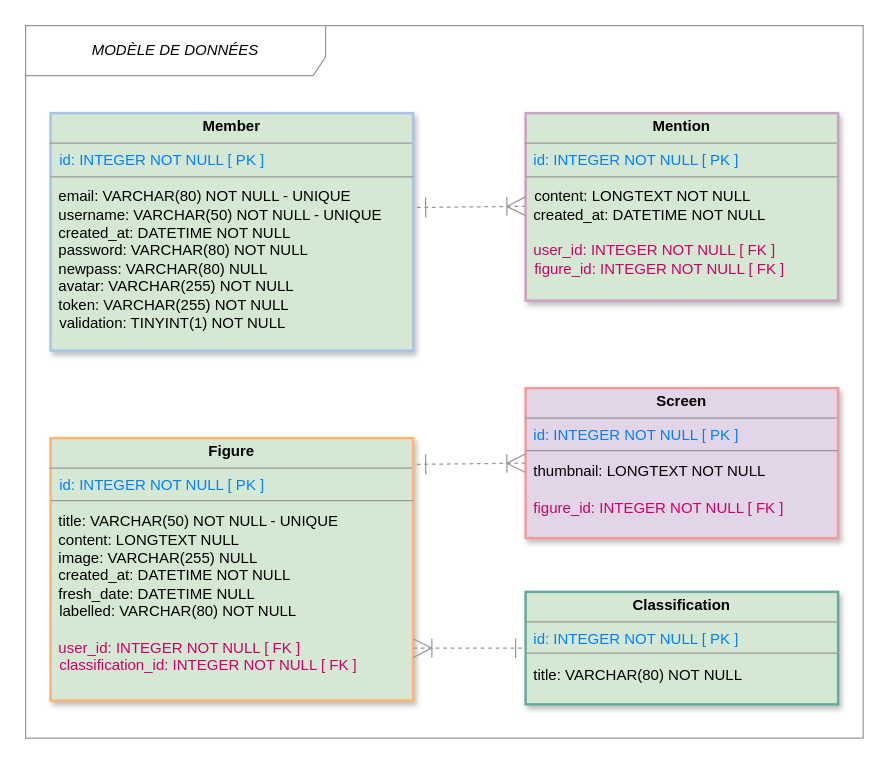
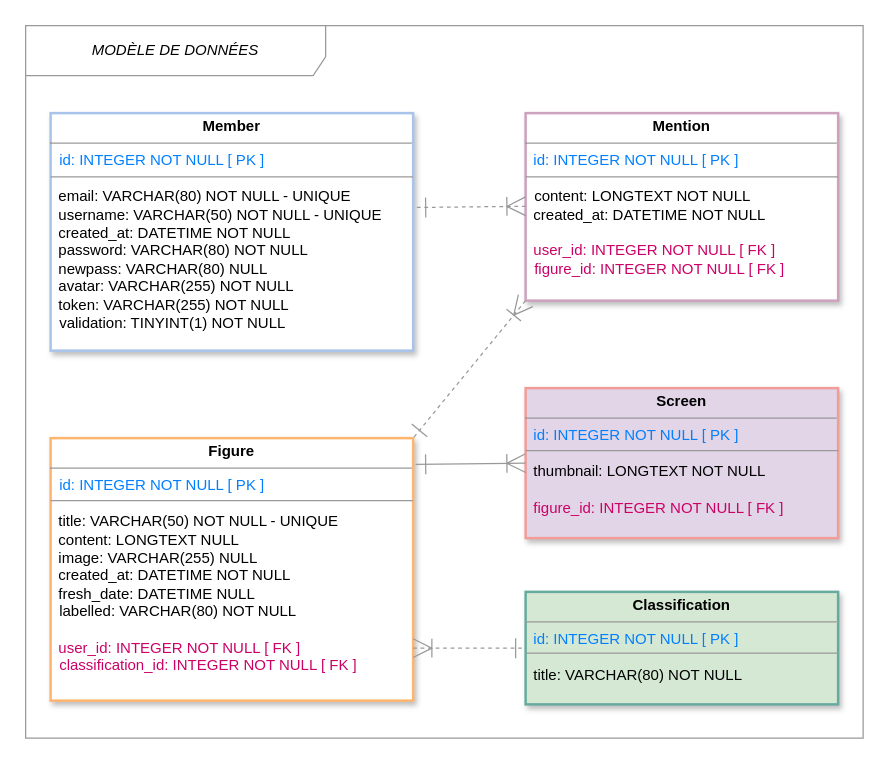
node "Mention id: INTEGER NOT NULL [ PK ] content: LONGTEXT NOT NULL created_at: DATETIME NOT NULL user_id: INTEGER NOT NULL [ FK ] figure_id: INTEGER NOT NULL [ FK ]": fillcolor #d5e8d4 -> #ffffff
node "Member id: INTEGER NOT NULL [ PK ] email: VARCHAR(80) NOT NULL - UNIQUE username: VARCHAR(50) NOT NULL - UNIQUE created_at: DATETIME NOT NULL password: VARCHAR(80) NOT NULL newpass: VARCHAR(80) NULL avatar: VARCHAR(255) NOT NULL token: VARCHAR(255) NOT NULL validation: TINYINT(1) NOT NULL": fillcolor #d5e8d4 -> #ffffff
edge "Mention id: INTEGER NOT NULL [ PK ] content: LONGTEXT NOT NULL created_at: DATETIME NOT NULL user_id: INTEGER NOT NULL [ FK ] figure_id: INTEGER NOT NULL [ FK ]" -- "Figure id: INTEGER NOT NULL [ PK ] title: VARCHAR(50) NOT NULL - UNIQUE content: LONGTEXT NULL image: VARCHAR(255) NULL created_at: DATETIME NOT NULL fresh_date: DATETIME NULL labelled: VARCHAR(80) NOT NULL user_id: INTEGER NOT NULL [ FK ] classification_id: INTEGER NOT NULL [ FK ]": added
edge "Screen id: INTEGER NOT NULL [ PK ] thumbnail: LONGTEXT NOT NULL figure_id: INTEGER NOT NULL [ FK ]" -- "Figure id: INTEGER NOT NULL [ PK ] title: VARCHAR(50) NOT NULL - UNIQUE content: LONGTEXT NULL image: VARCHAR(255) NULL created_at: DATETIME NOT NULL fresh_date: DATETIME NULL labelled: VARCHAR(80) NOT NULL user_id: INTEGER NOT NULL [ FK ] classification_id: INTEGER NOT NULL [ FK ]": style dashed -> solid
node "Figure id: INTEGER NOT NULL [ PK ] title: VARCHAR(50) NOT NULL - UNIQUE content: LONGTEXT NULL image: VARCHAR(255) NULL created_at: DATETIME NOT NULL fresh_date: DATETIME NULL labelled: VARCHAR(80) NOT NULL user_id: INTEGER NOT NULL [ FK ] classification_id: INTEGER NOT NULL [ FK ]": fillcolor #d5e8d4 -> #ffffff
